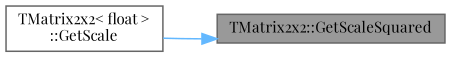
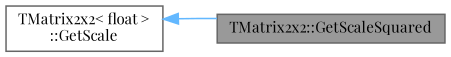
edge "TMatrix2x2< float > ::GetScale" -> "TMatrix2x2::GetScaleSquared": reversed
